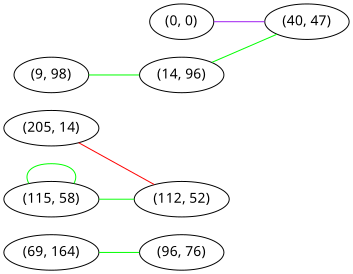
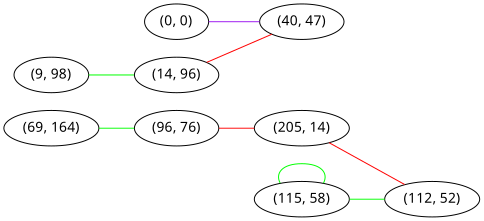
edge "(40, 47)" -- "(14, 96)": color green -> red
edge "(96, 76)" -- "(205, 14)": added
